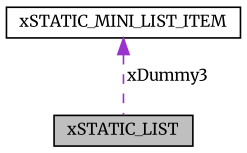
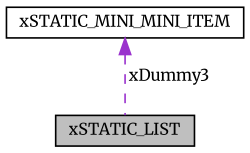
node "xSTATIC_MINI_LIST_ITEM": label "xSTATIC_MINI_LIST_ITEM" -> "xSTATIC_MINI_MINI_ITEM"
